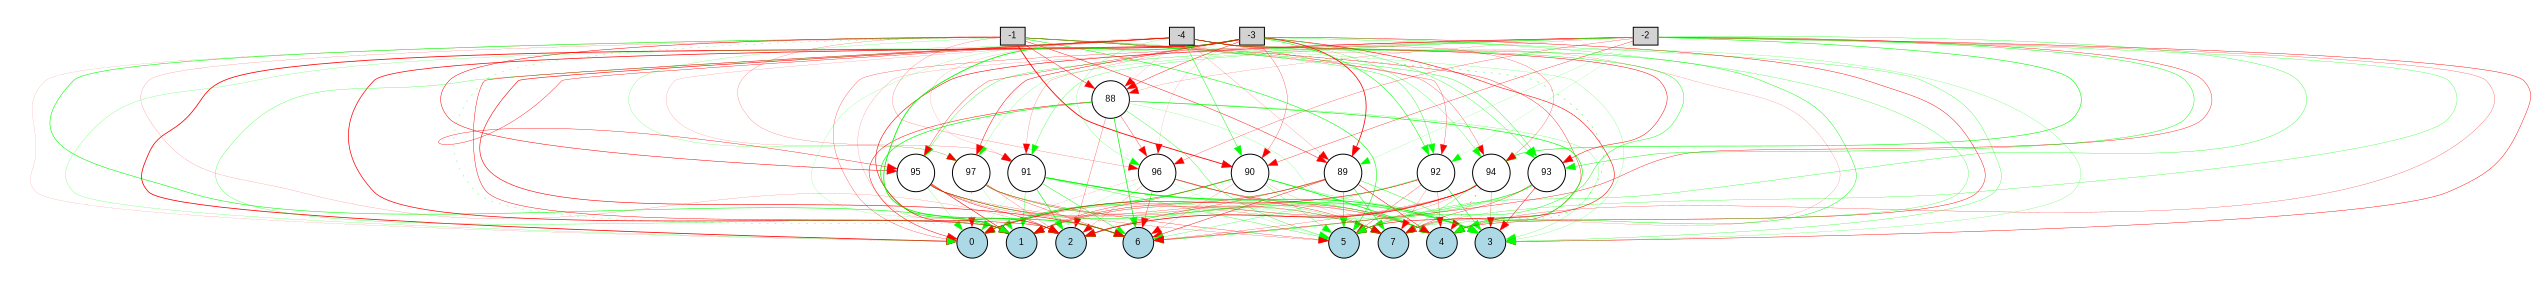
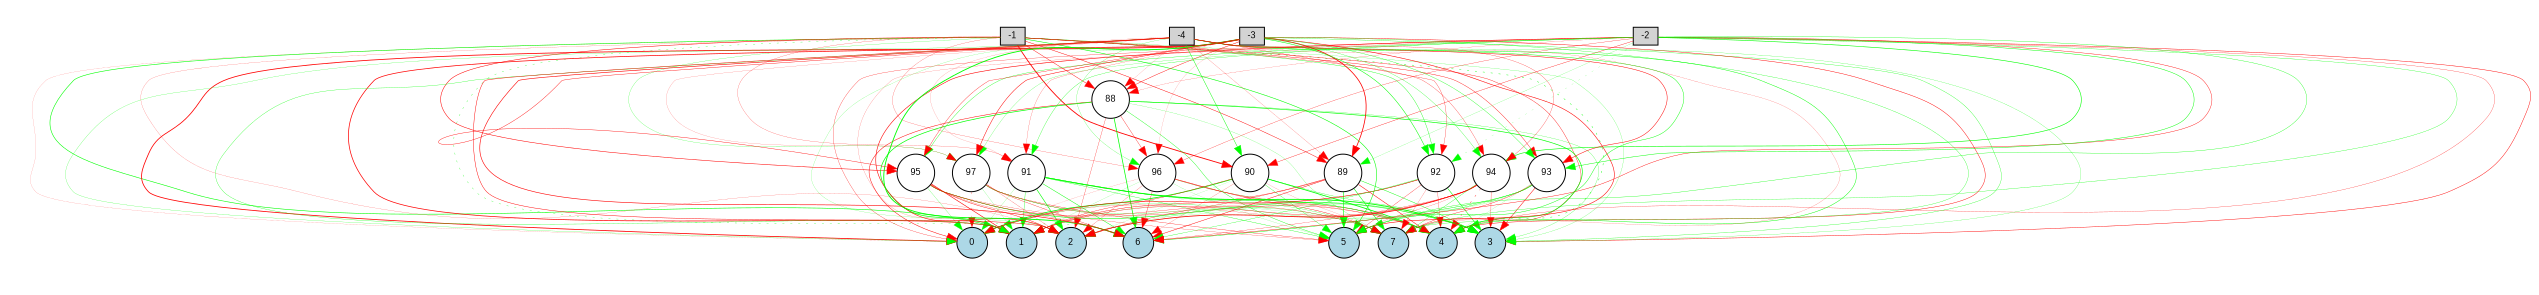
edge "-1" -> "93": color green -> red
edge "-3" -> "90": removed
edge "-2" -> "92": style solid -> dotted
edge "89" -> "0": removed
